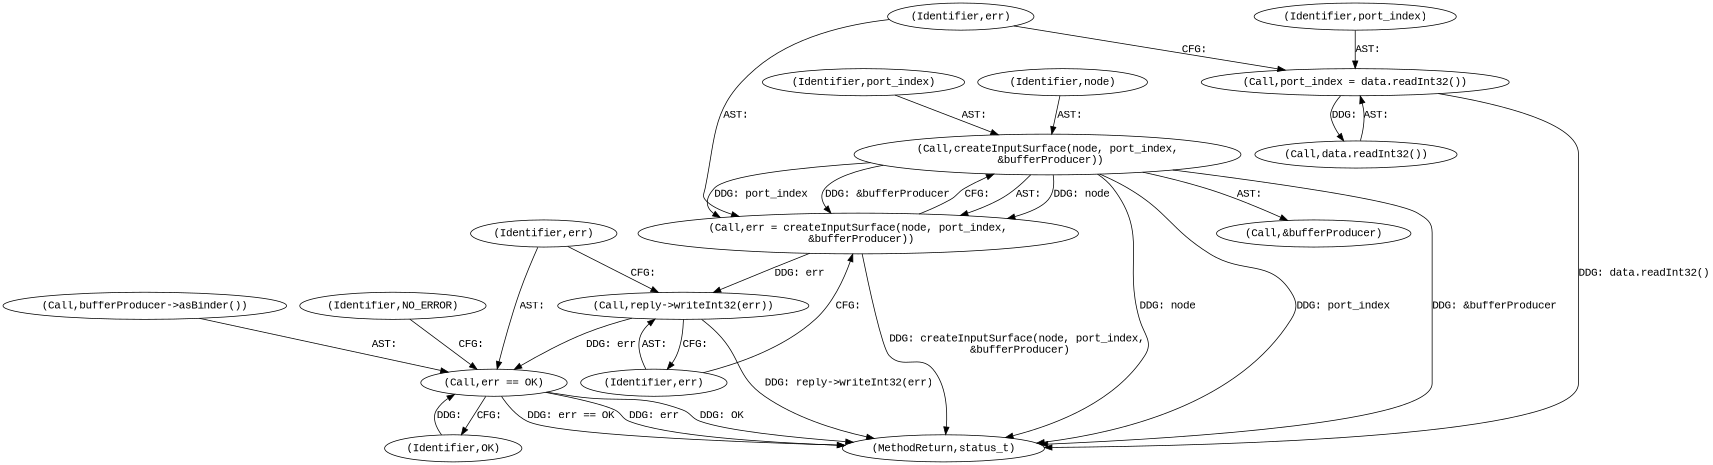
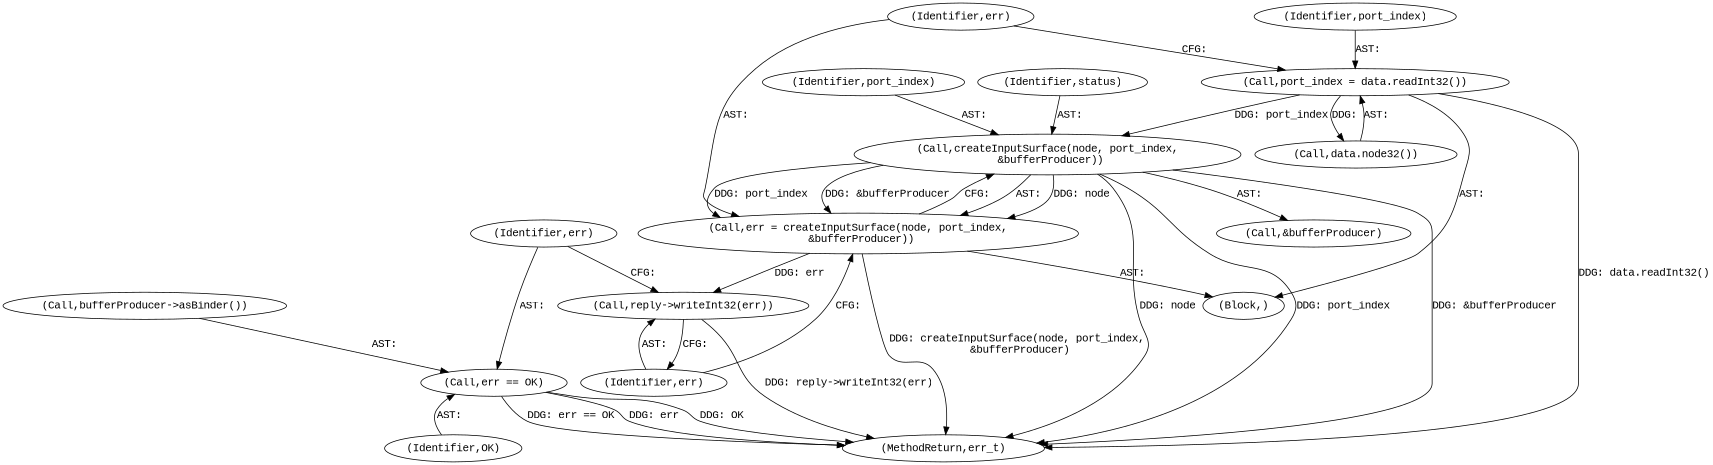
node "(Identifier,node)": label "(Identifier,node)" -> "(Identifier,status)"
edge "(Call,port_index = data.readInt32())" -> "(Call,createInputSurface(node, port_index, &bufferProducer))": added, label "DDG: port_index"
node "(Call,data.readInt32())": label "(Call,data.readInt32())" -> "(Call,data.node32())"
node "(Identifier,NO_ERROR)": removed
node "(Block,)": added
edge "(Call,reply->writeInt32(err))" -> "(Call,err == OK)": removed, label "DDG: err"
edge "(Call,err == OK)" -> "(Identifier,OK)": removed, label "CFG:"
edge "(Identifier,OK)" -> "(Call,err == OK)": label "DDG: " -> "AST: "
node "(MethodReturn,status_t)": label "(MethodReturn,status_t)" -> "(MethodReturn,err_t)"
